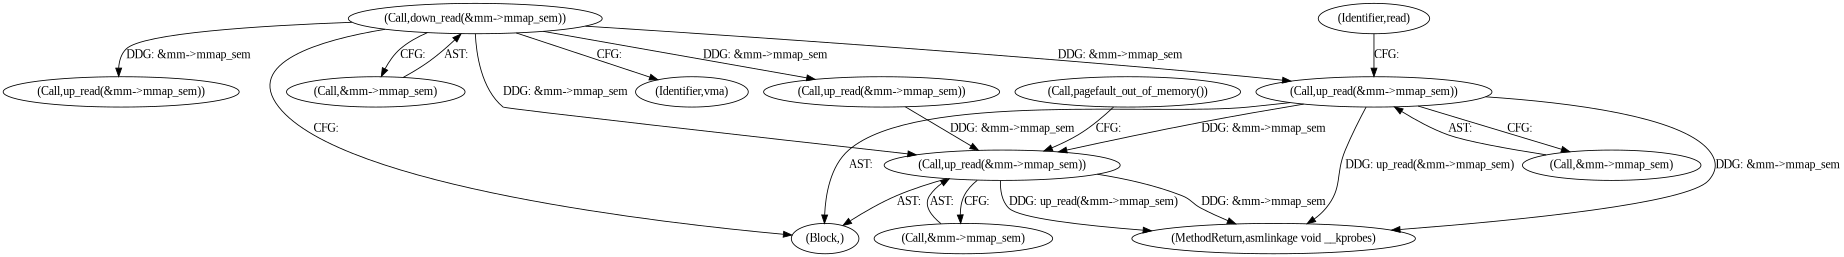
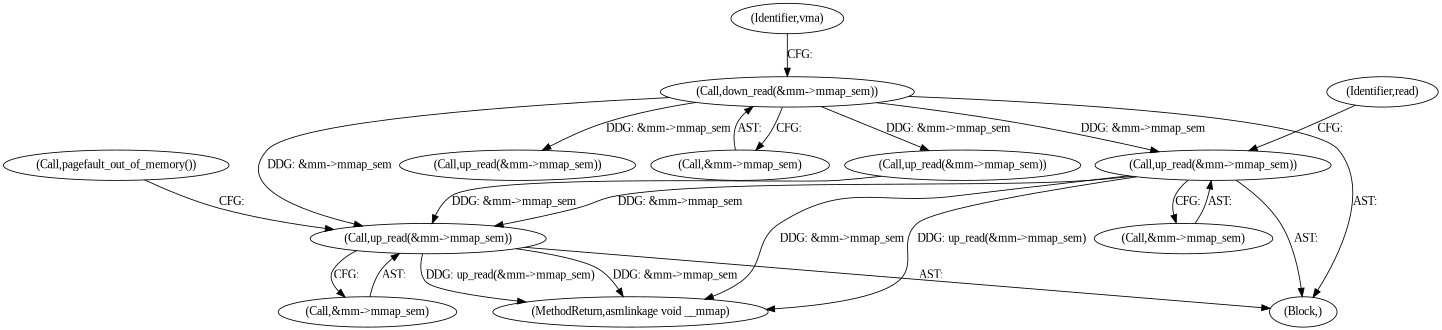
edge "(Call,down_read(&mm->mmap_sem))" -> "(Identifier,vma)": reversed
edge "(Call,down_read(&mm->mmap_sem))" -> "(Block,)": label "CFG: " -> "AST: "
node "(MethodReturn,asmlinkage void __kprobes)": label "(MethodReturn,asmlinkage void __kprobes)" -> "(MethodReturn,asmlinkage void __mmap)"
